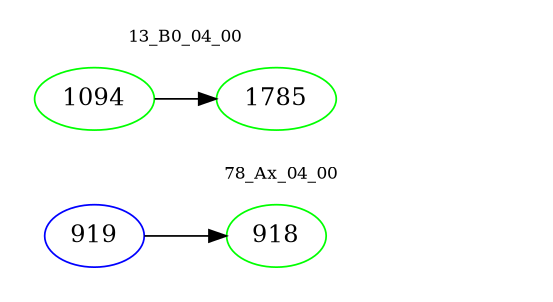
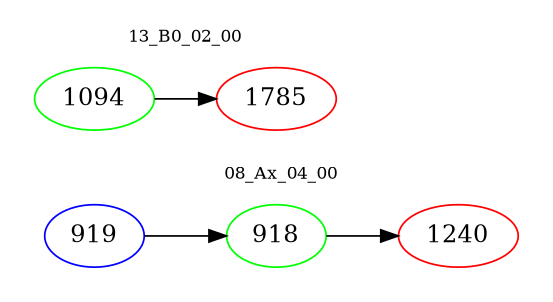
cluster "13_B0_04_00": label "13_B0_04_00" -> "13_B0_02_00"
node "1785": color green -> red
cluster "78_Ax_04_00": label "78_Ax_04_00" -> "08_Ax_04_00"
node "1240": added
